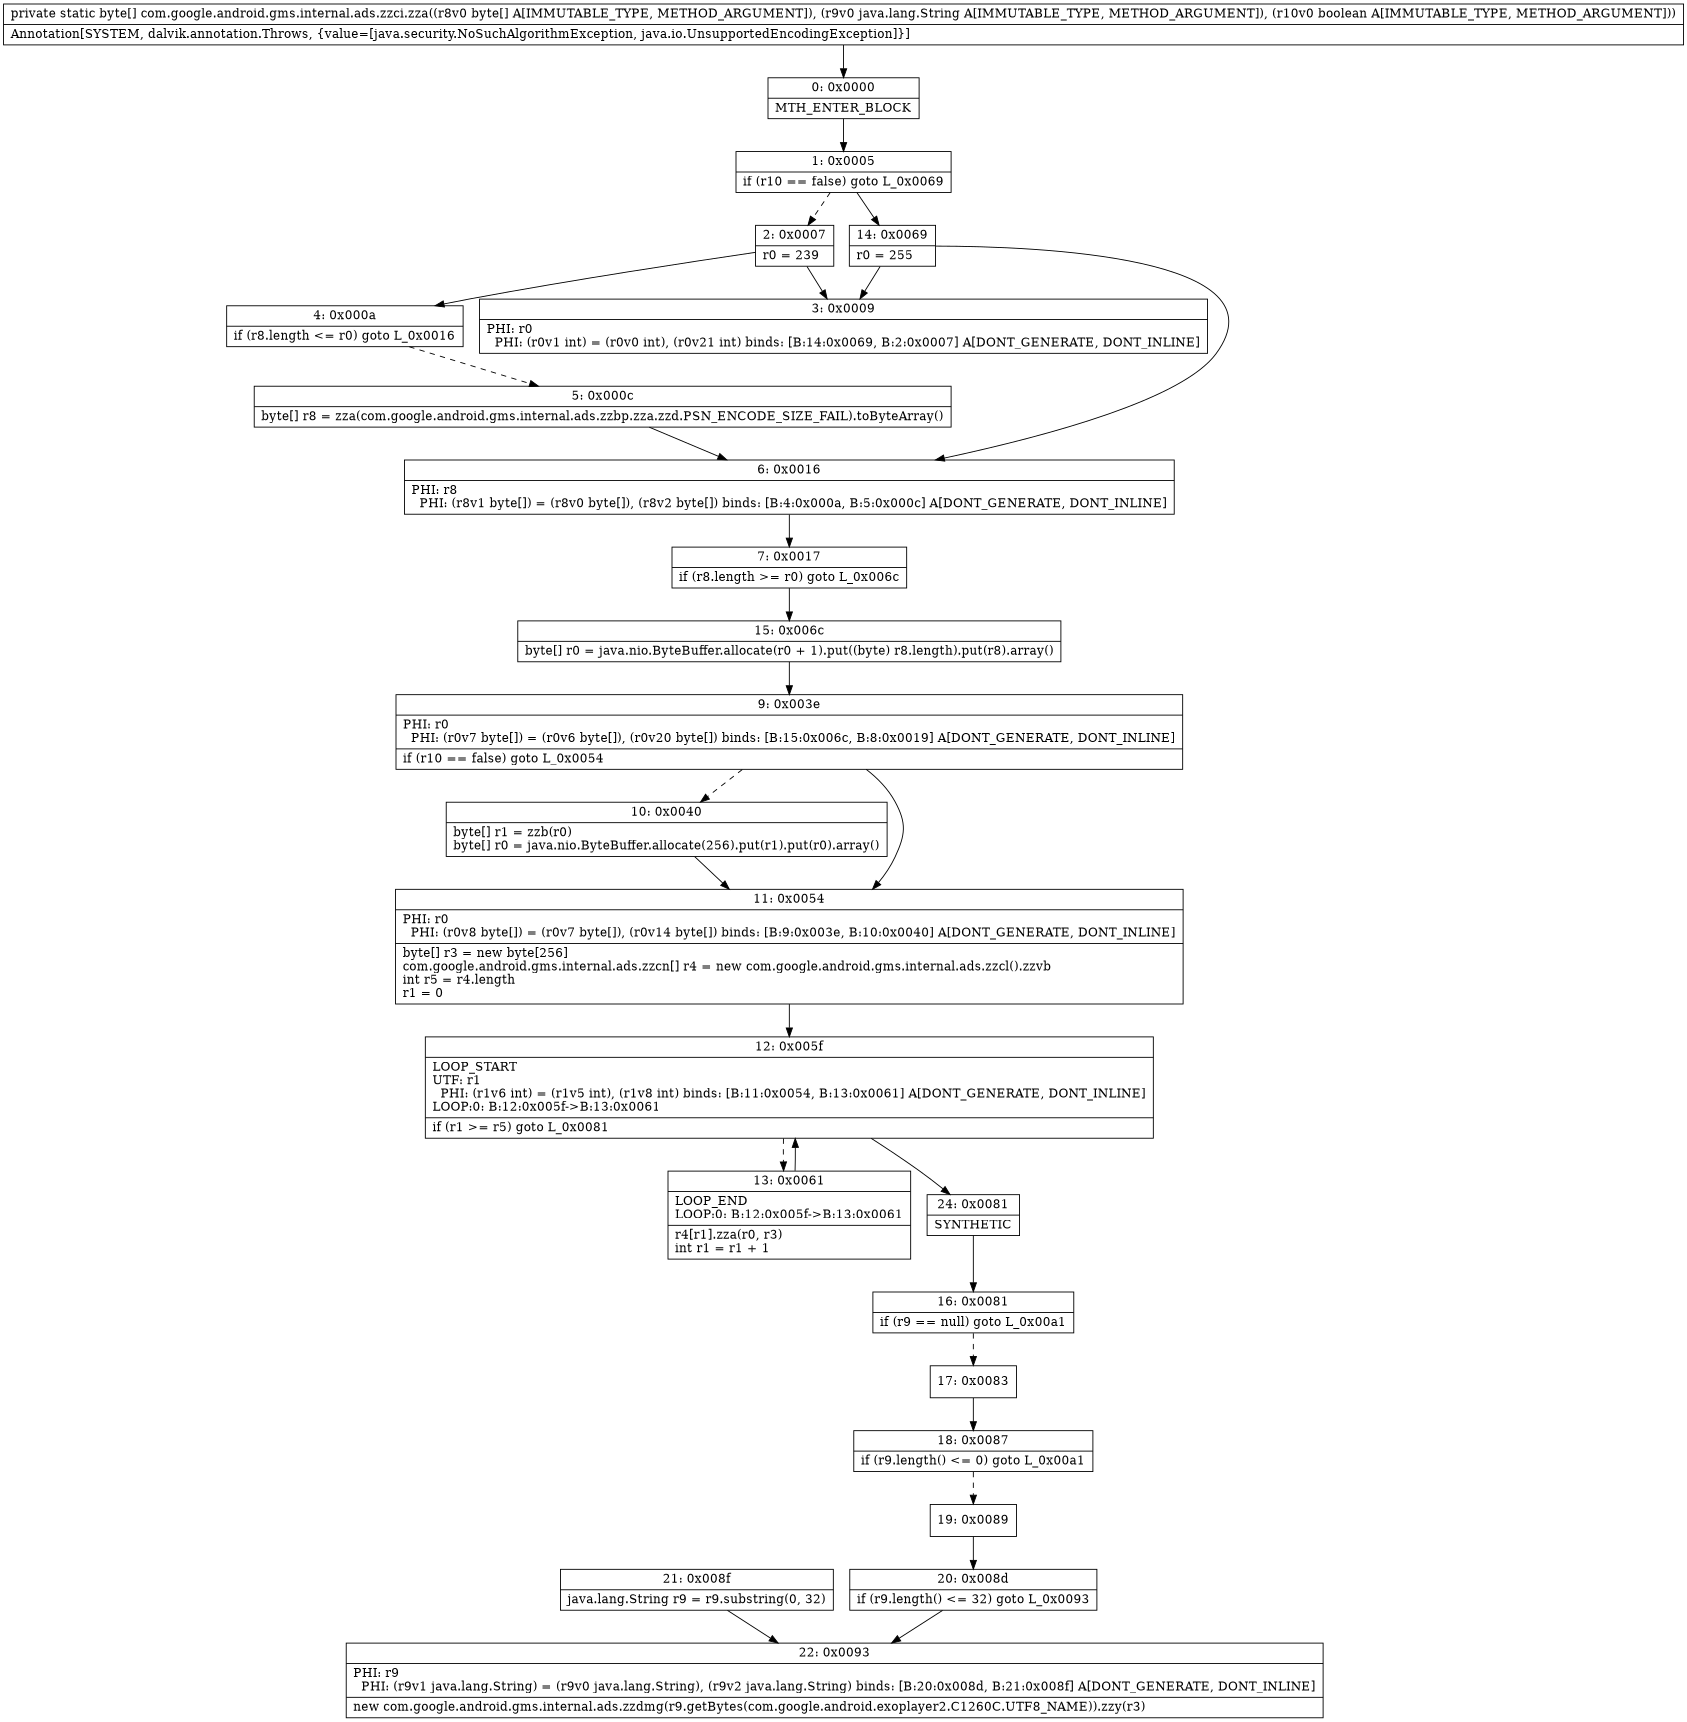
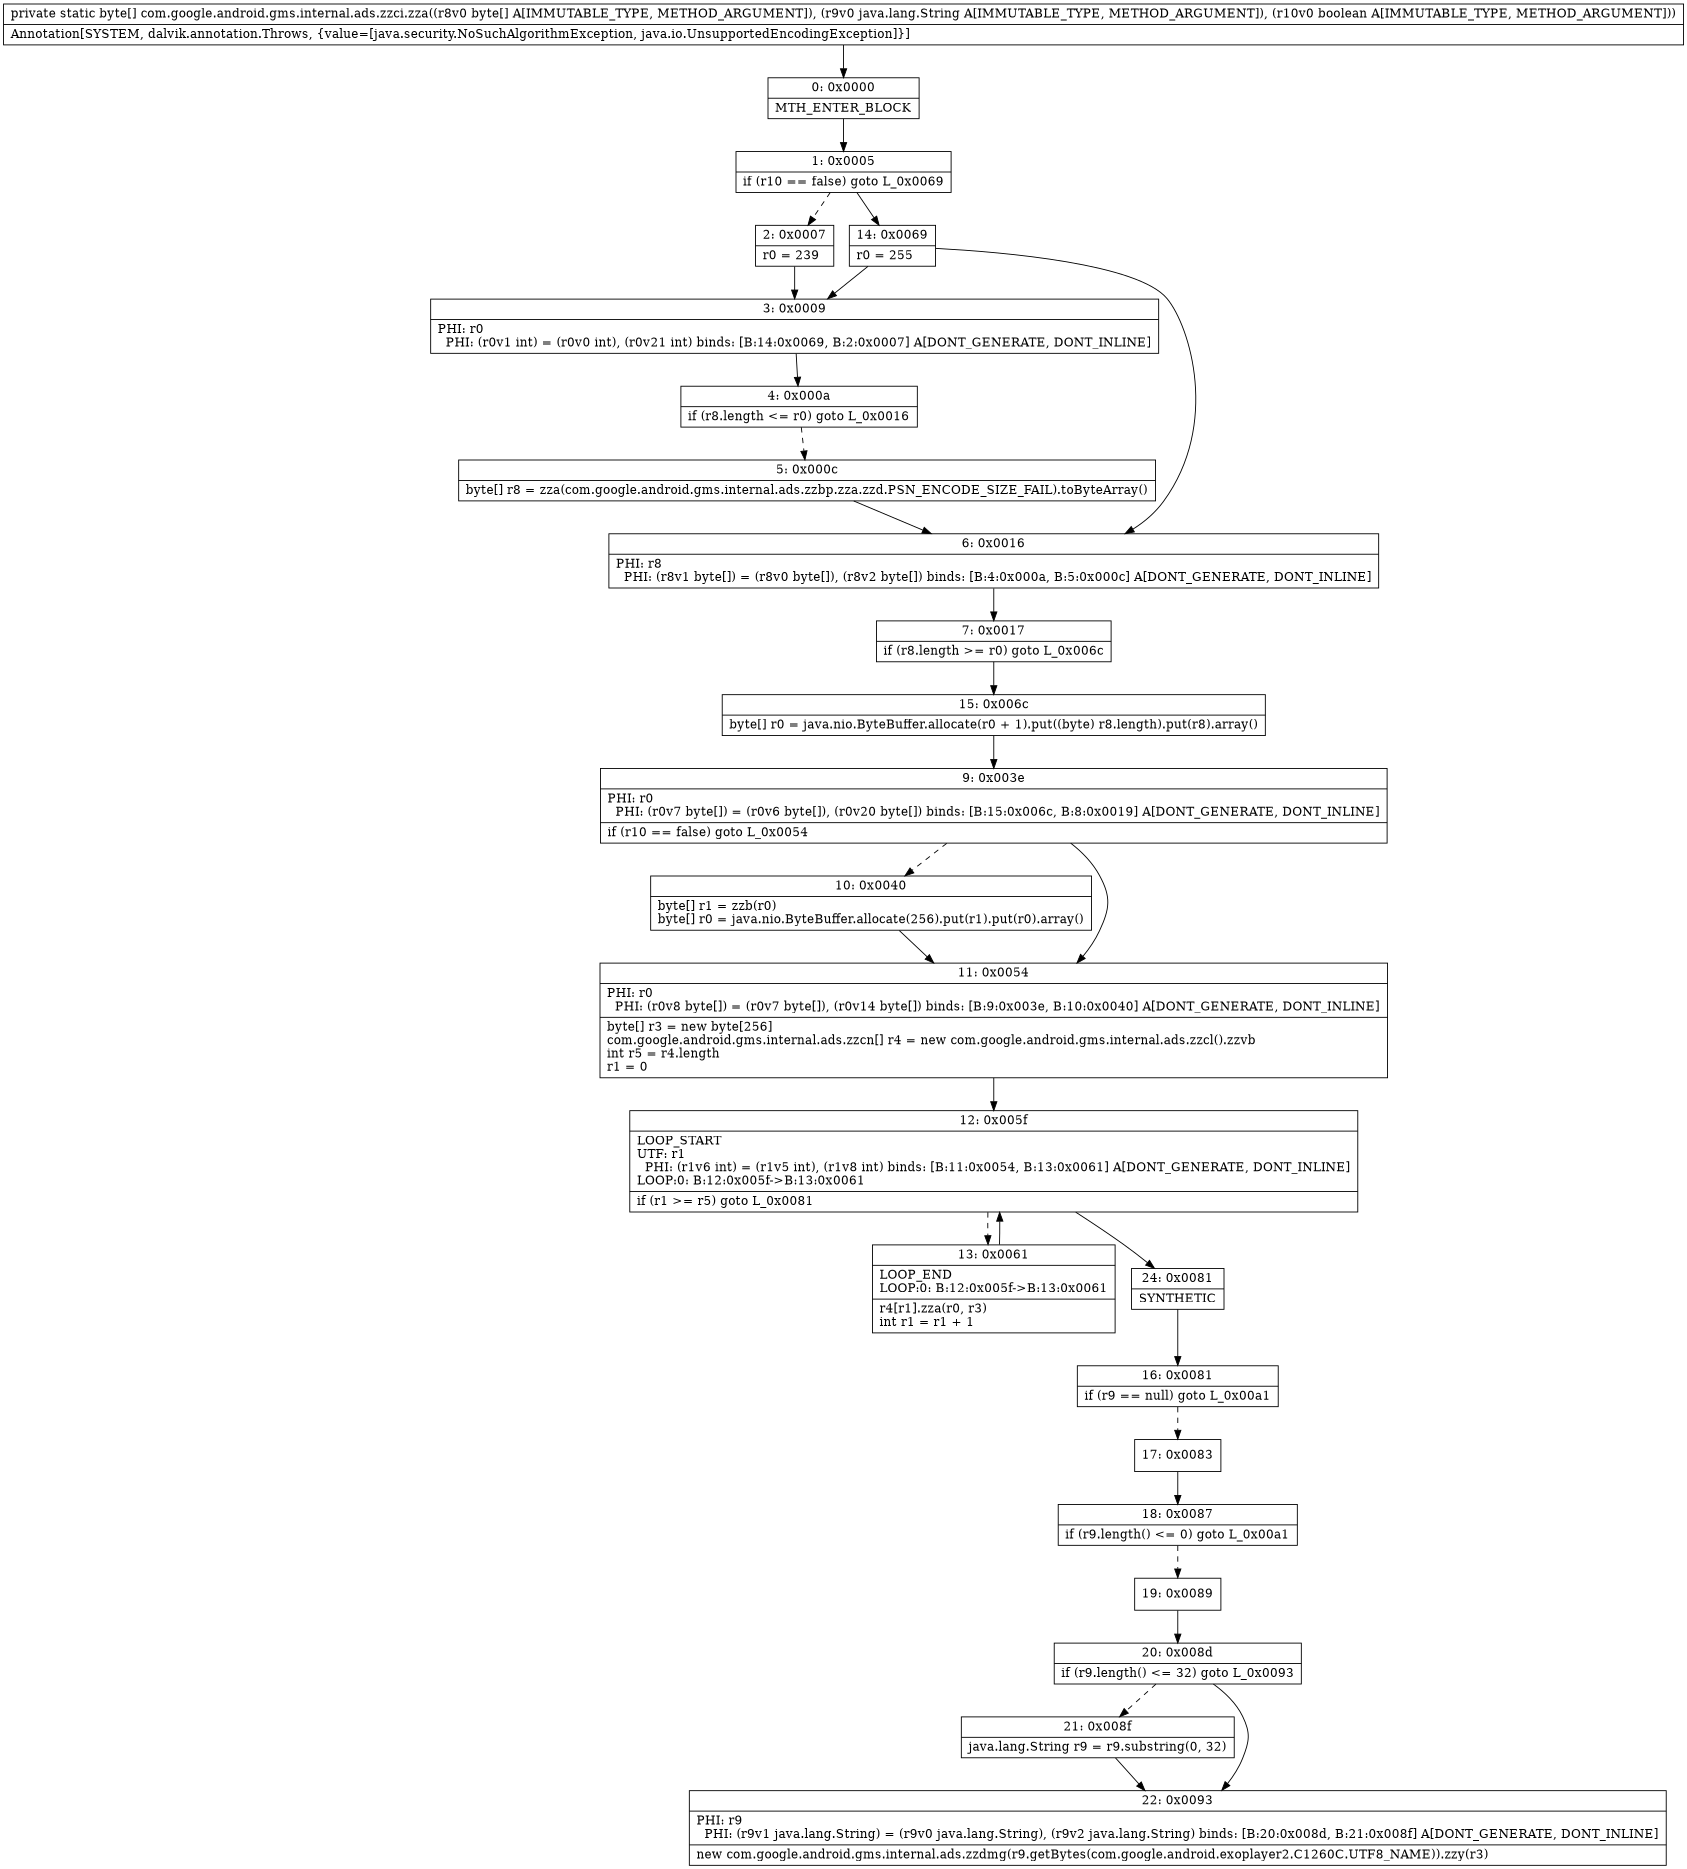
edge "2: 0x0007" -> "4: 0x000a": now "3: 0x0009" -> "4: 0x000a"
edge "20: 0x008d" -> "21: 0x008f": added
